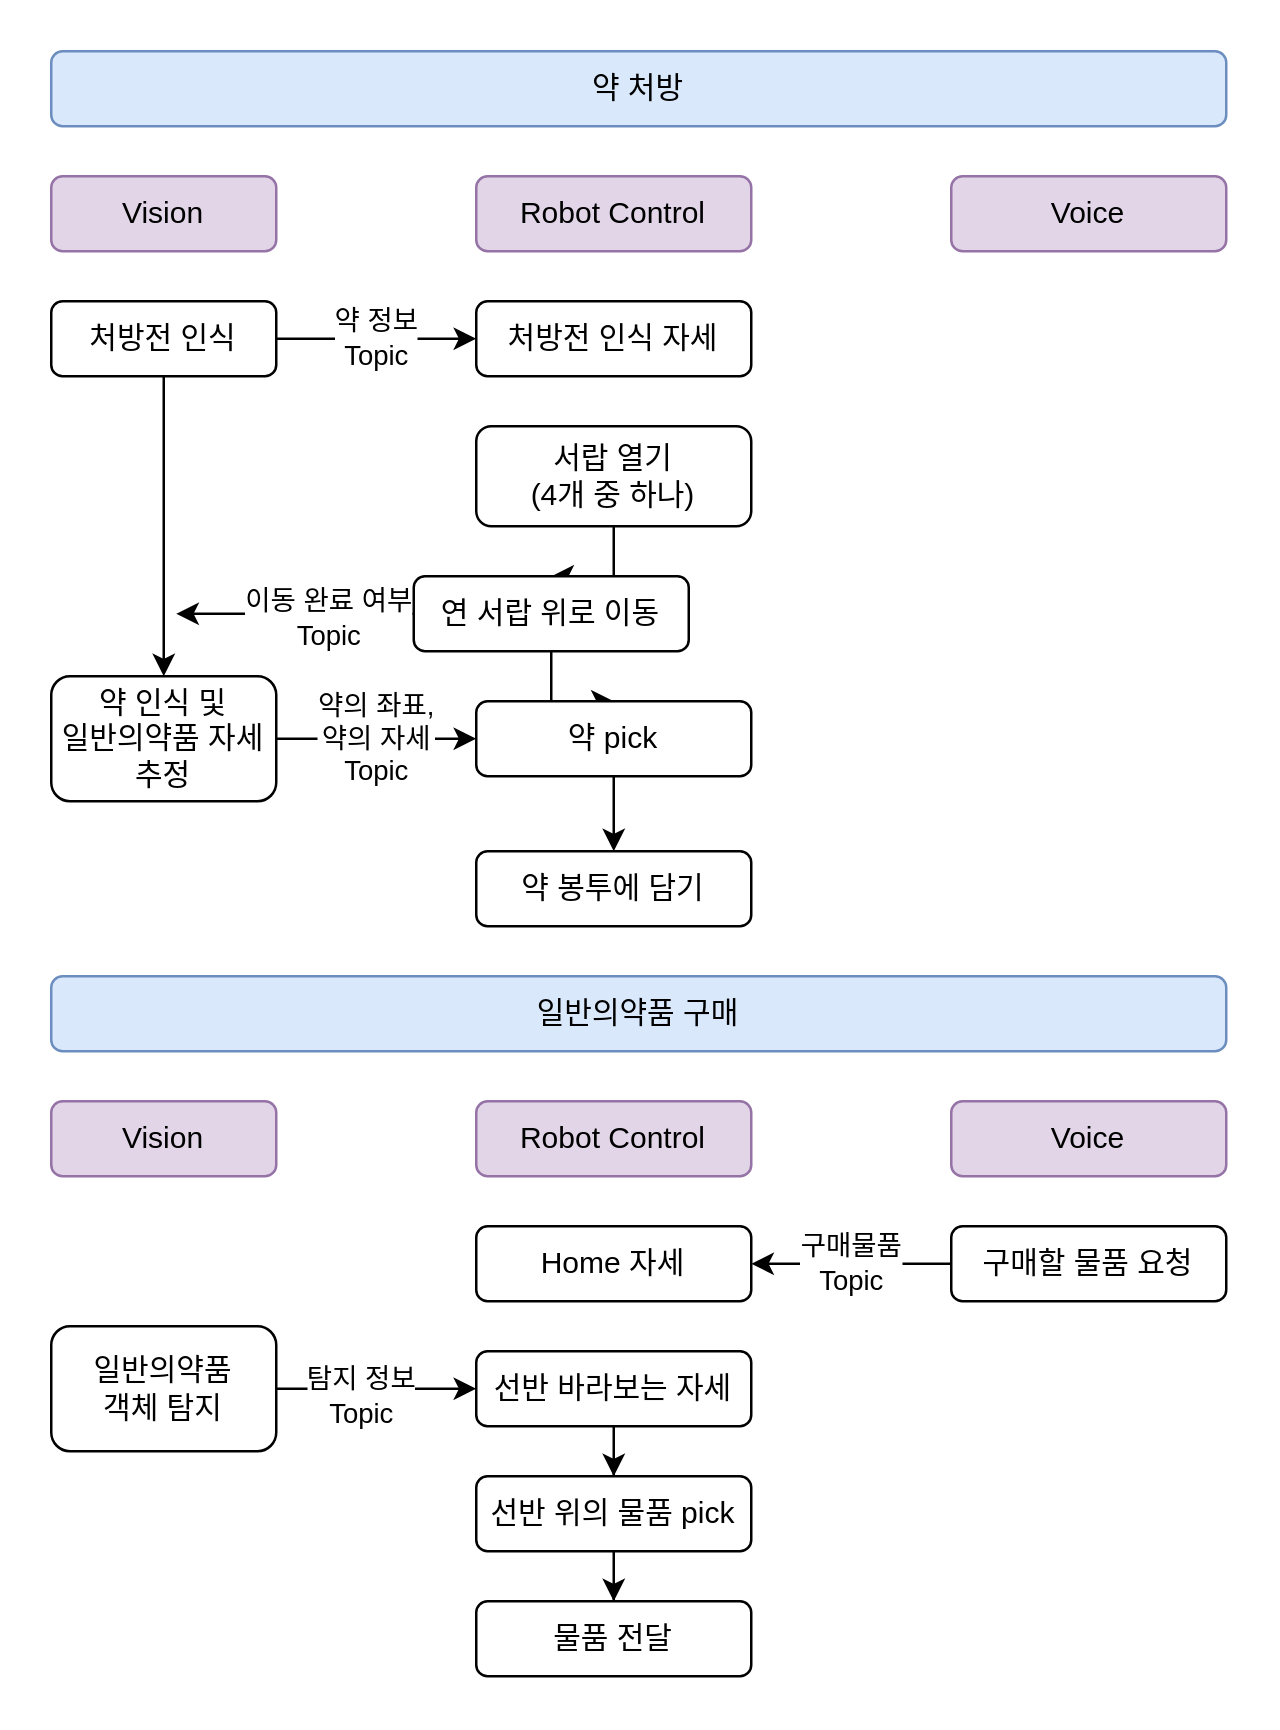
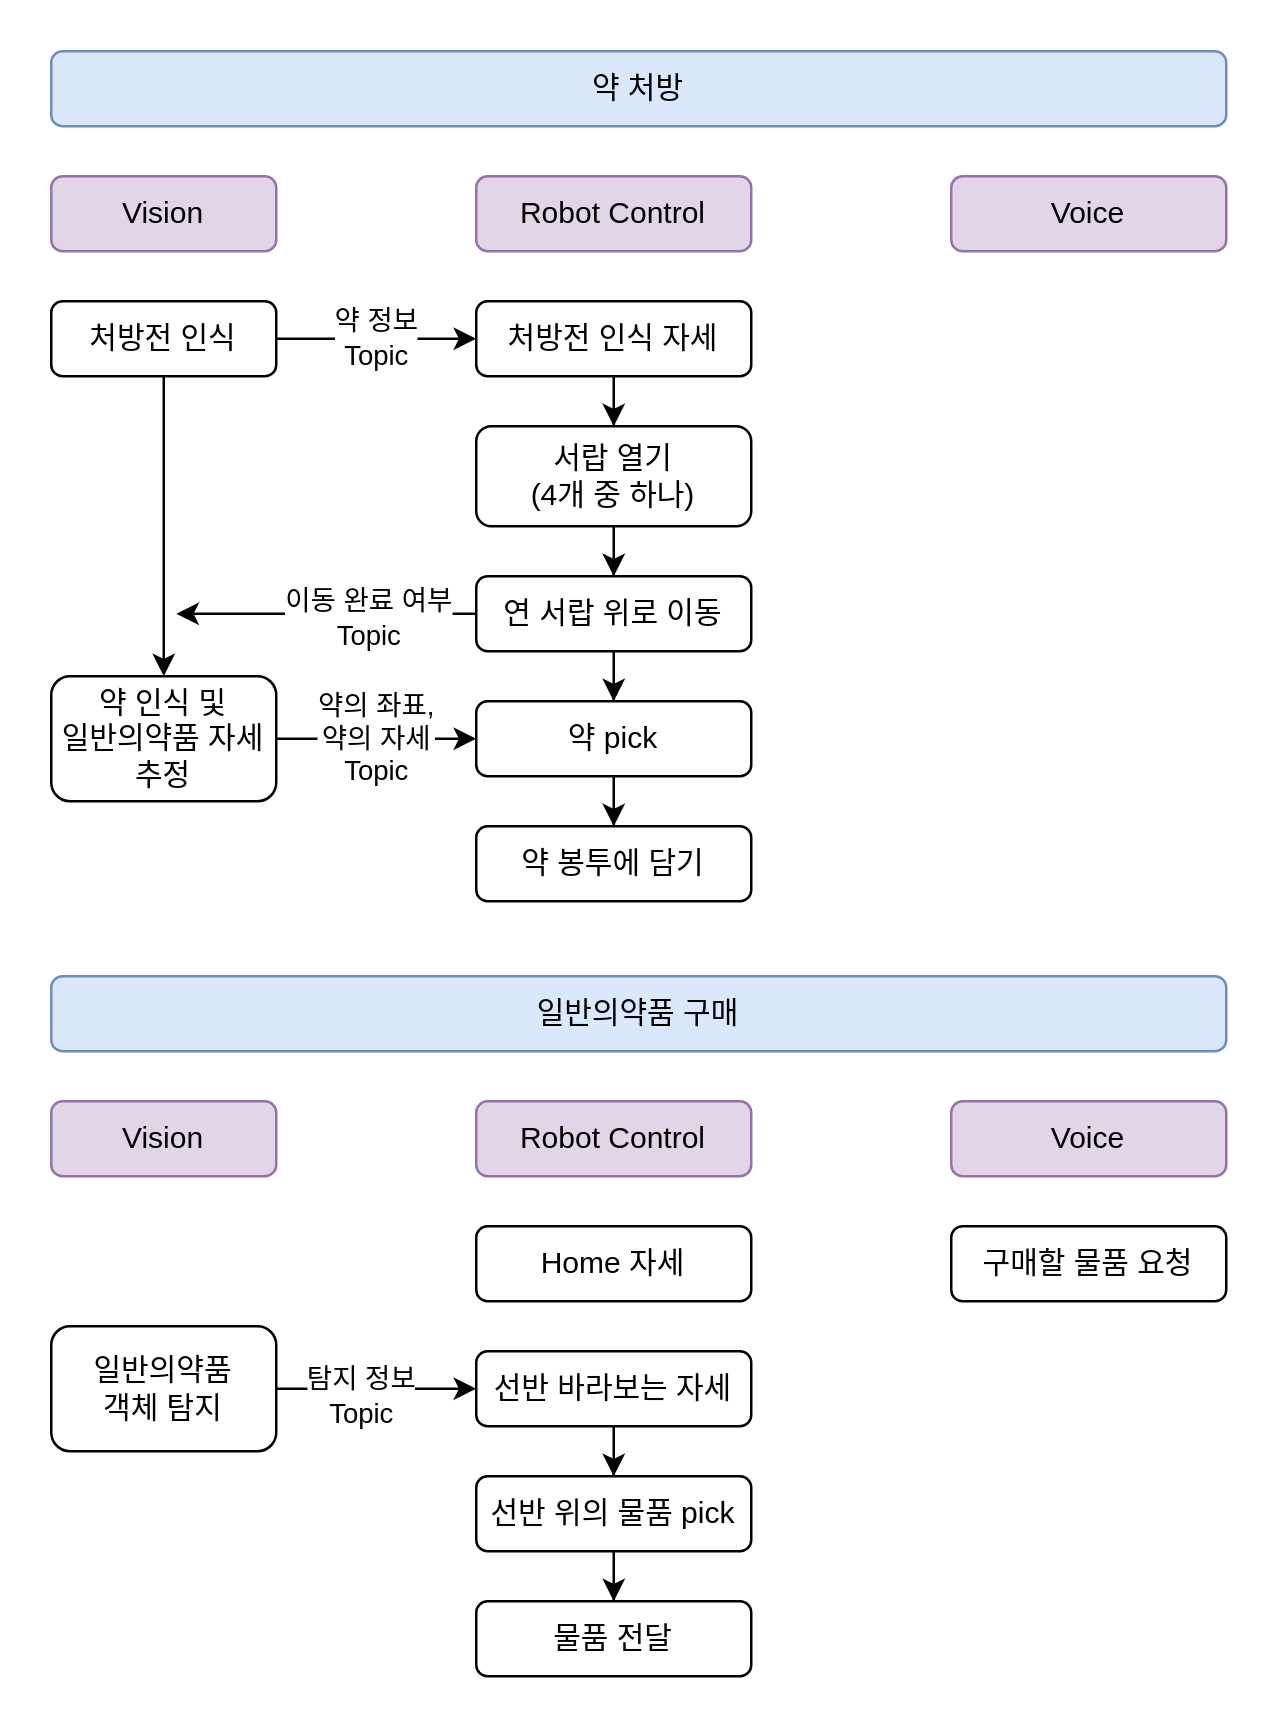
edge "처방전 인식 자세" -> "서랍 열기 (4개 중 하나)": added
node "연 서랍 위로 이동": moved (551, 614) -> (614, 614)
node "약 봉투에 담기": moved (614, 889) -> (614, 864)
edge "구매할 물품 요청" -> "Home 자세": removed, label "구매물품 Topic"
